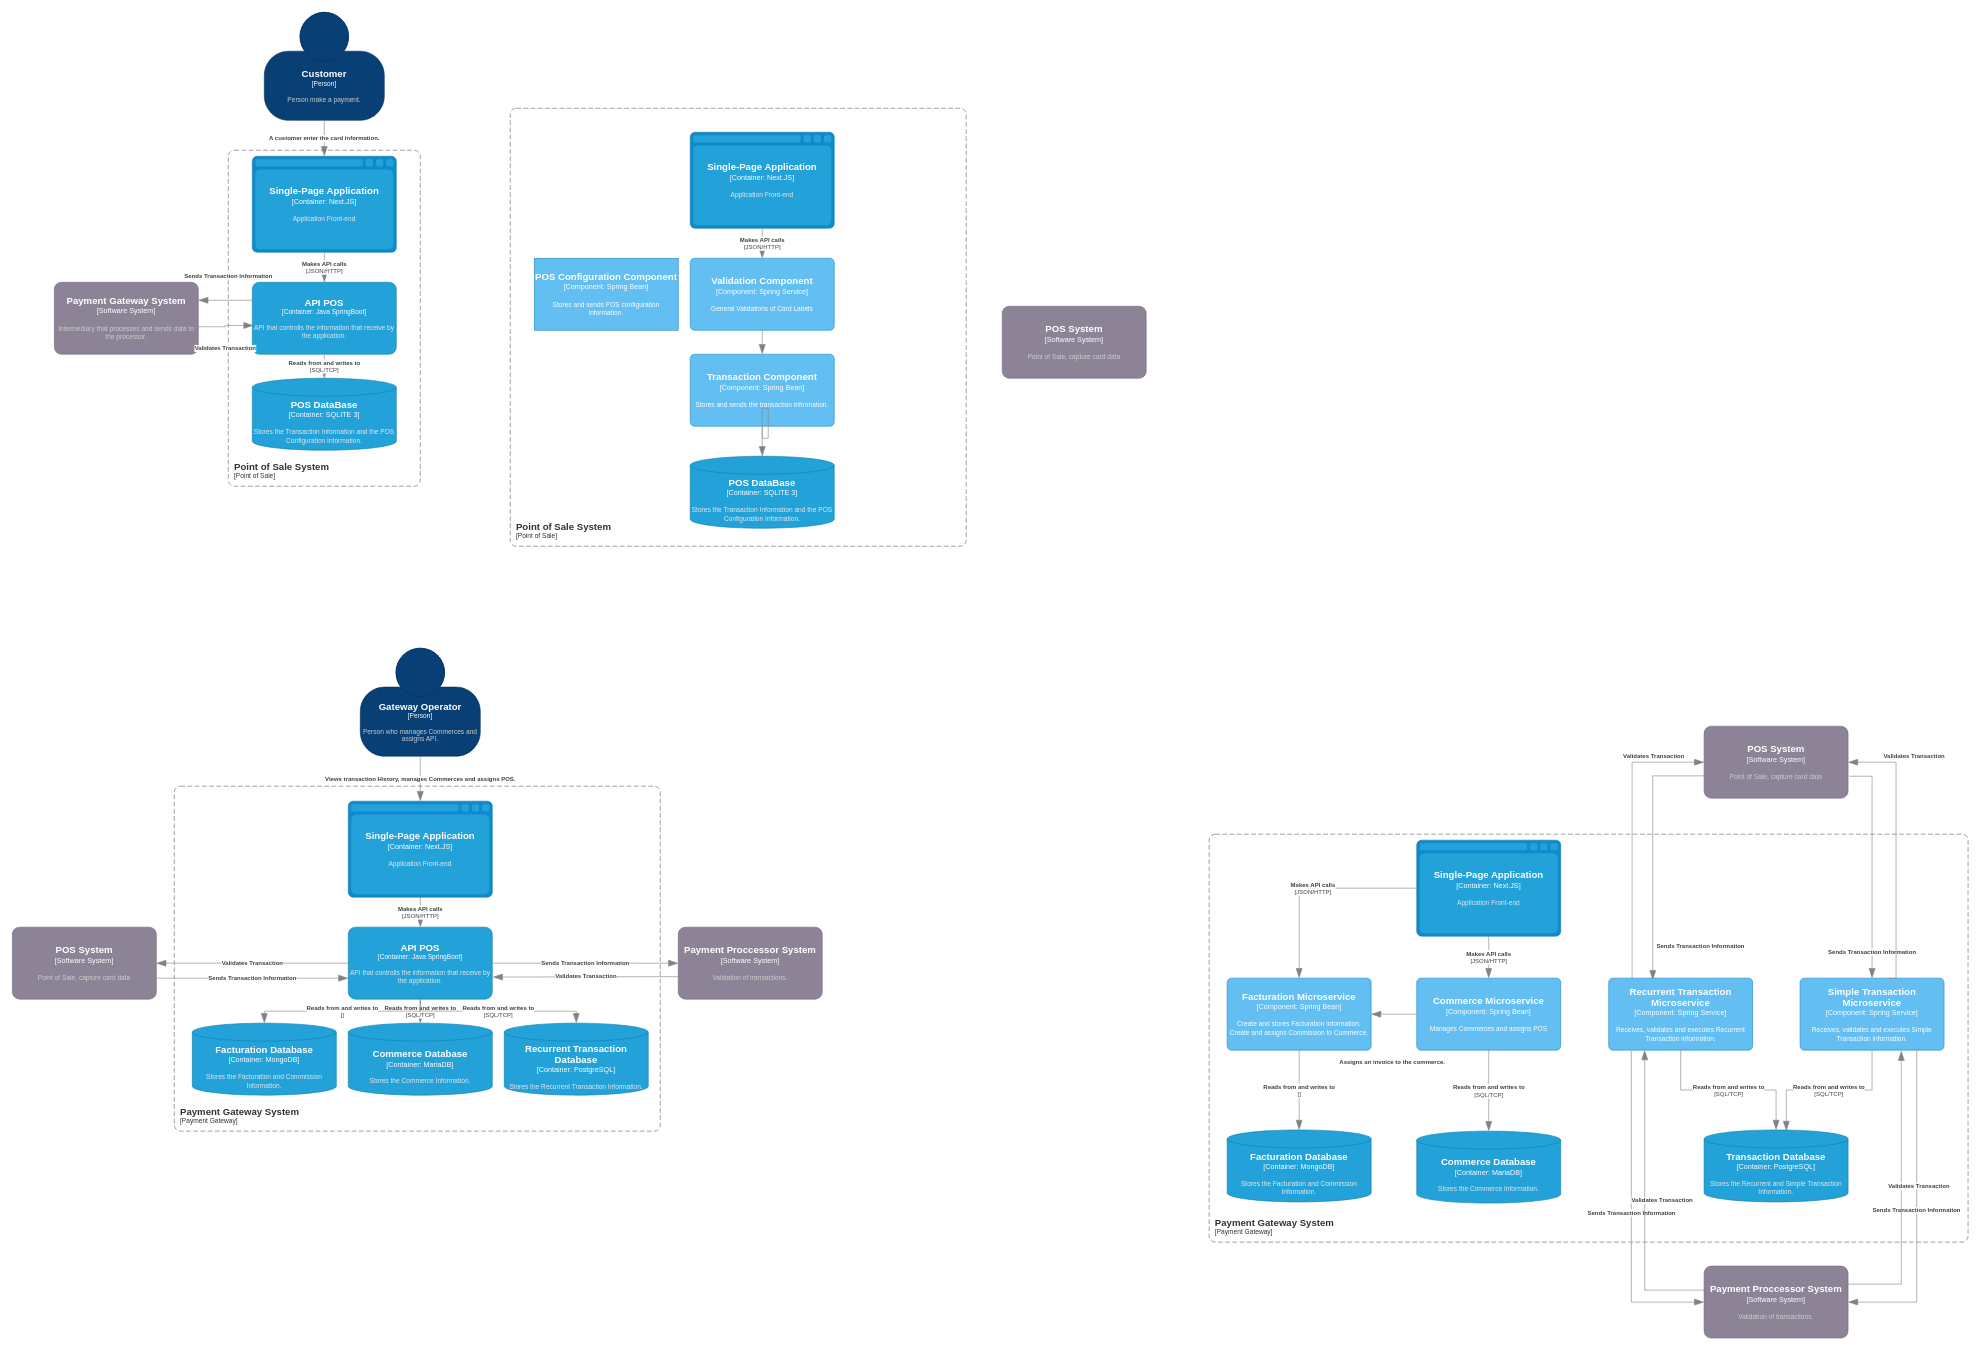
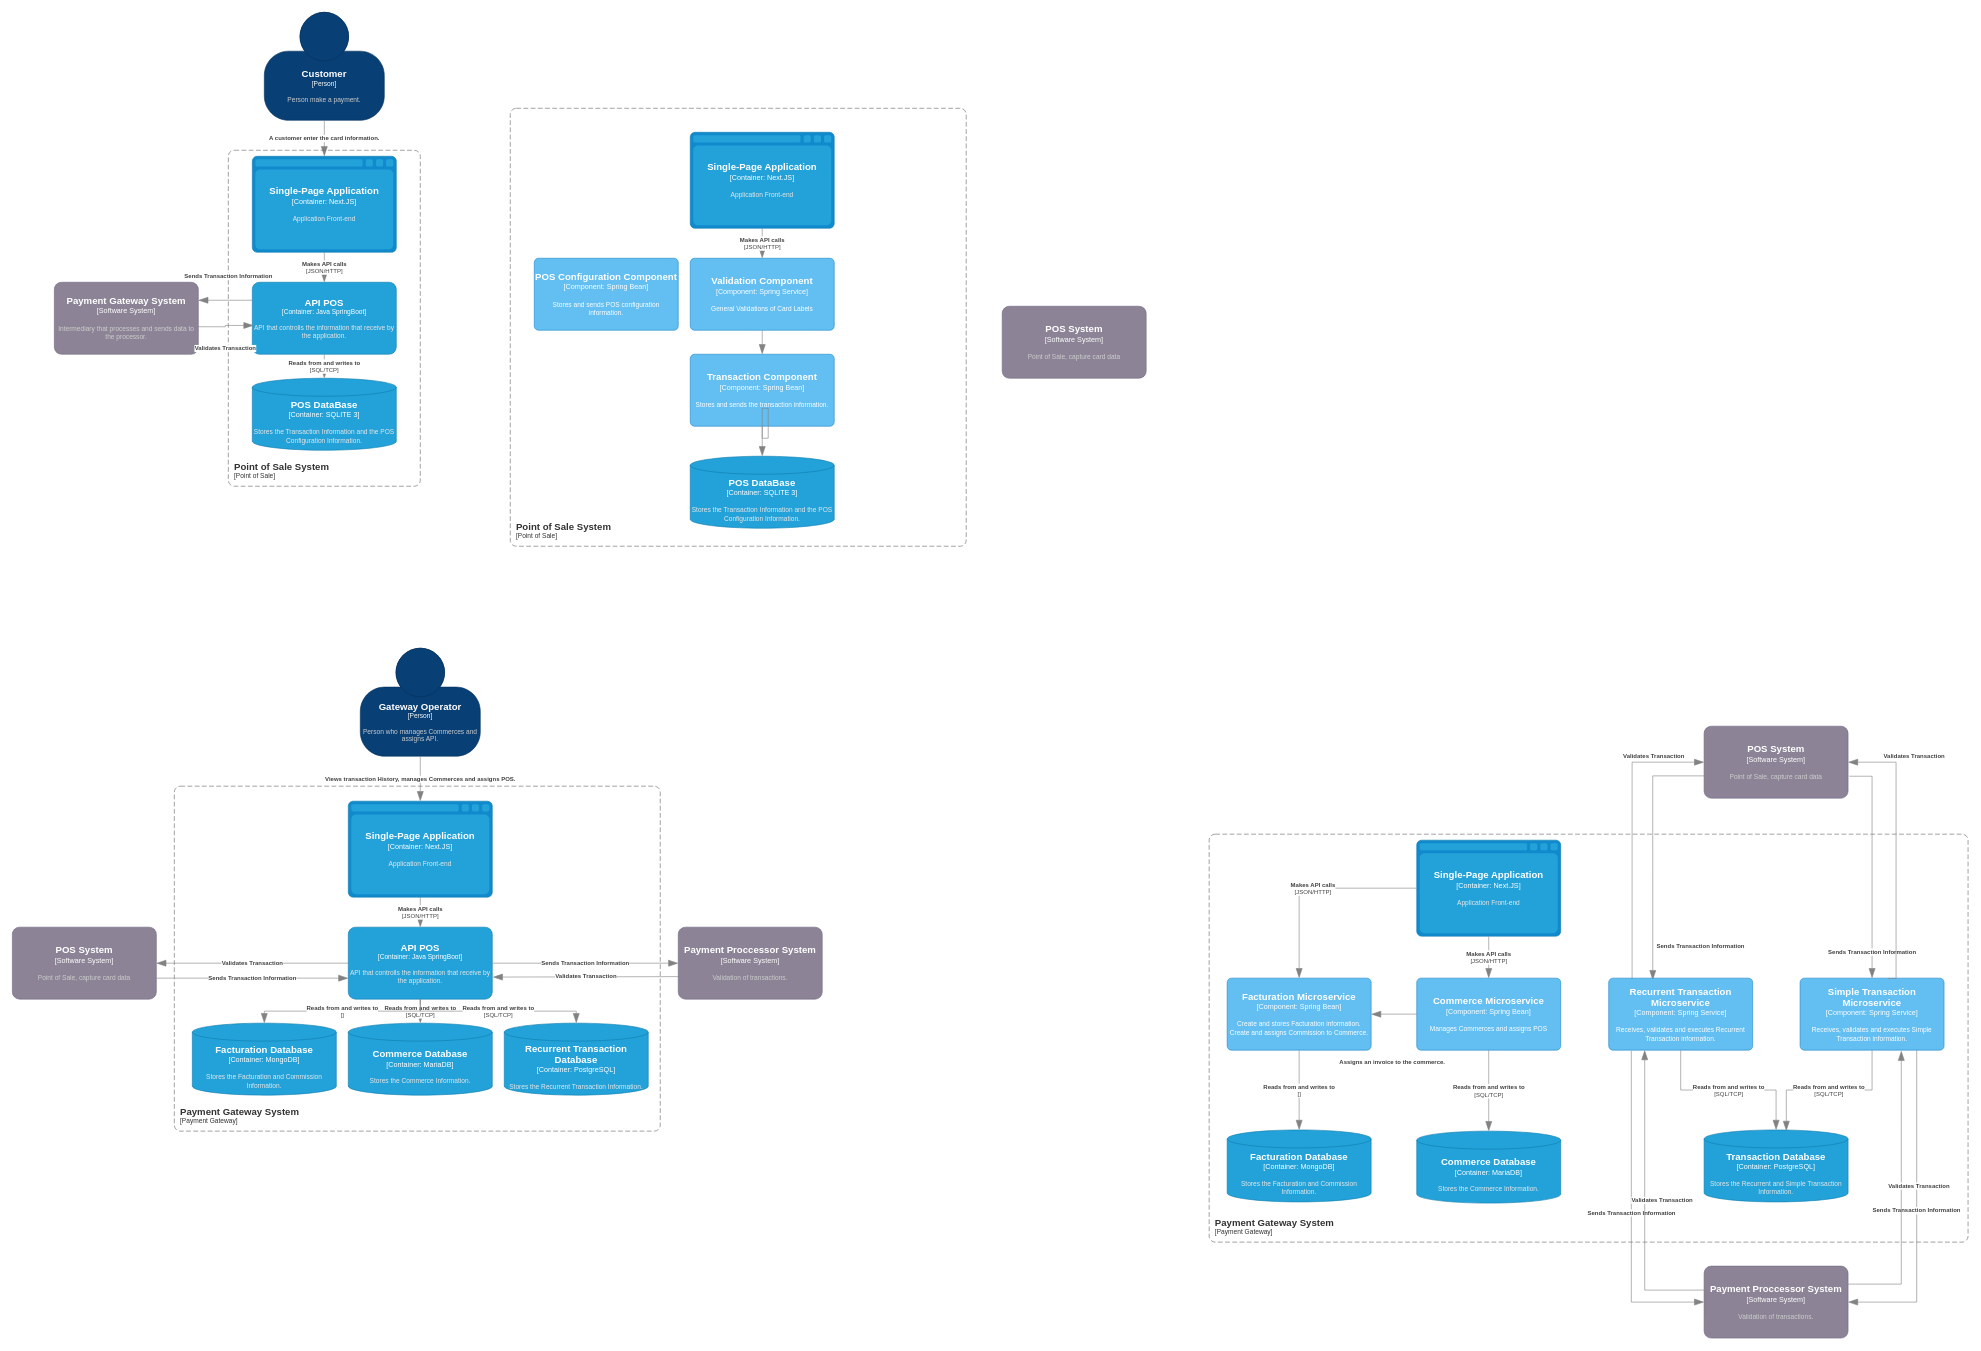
node "POS Configuration Component [Component: Spring Bean] Stores and sends POS configuration information.": shape rectangle -> rounded rectangle
